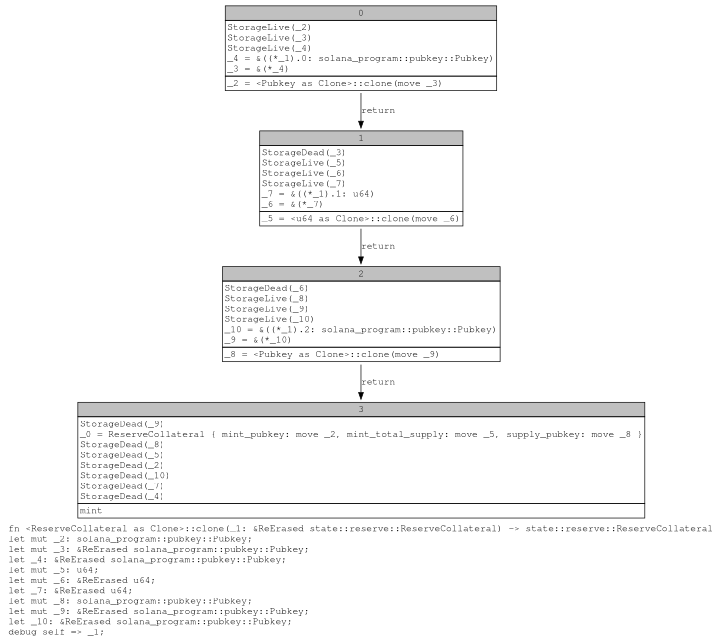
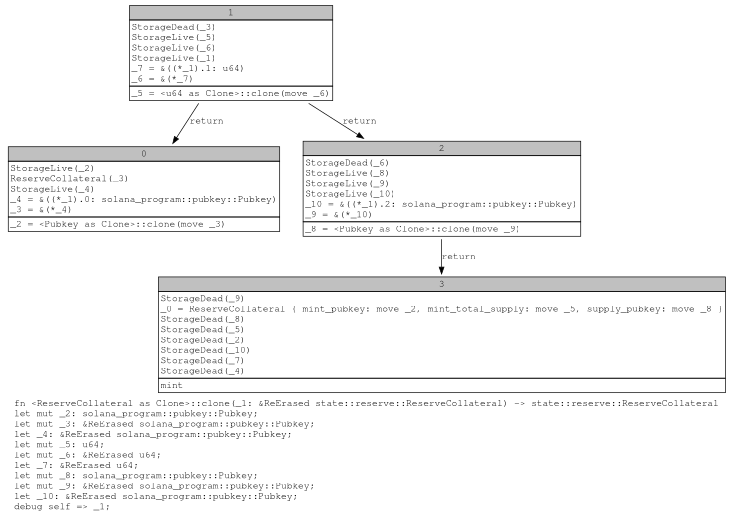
node "0": text "StorageLive(_3)" -> "ReserveCollateral(_3)"
edge "0" -> "1": reversed
node "1": text "StorageLive(_7)" -> "StorageLive(_1)"
